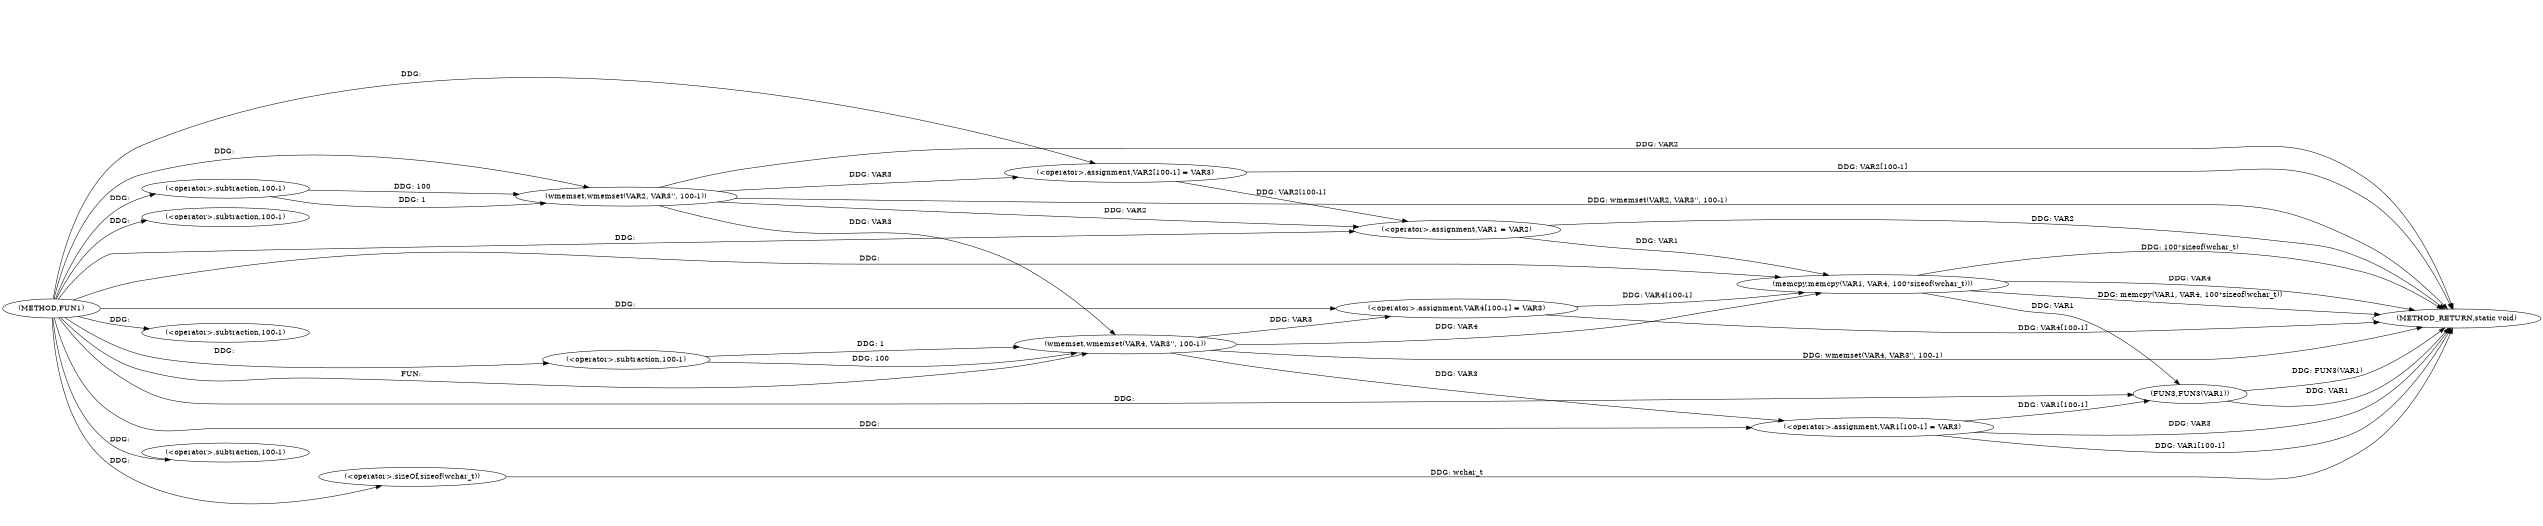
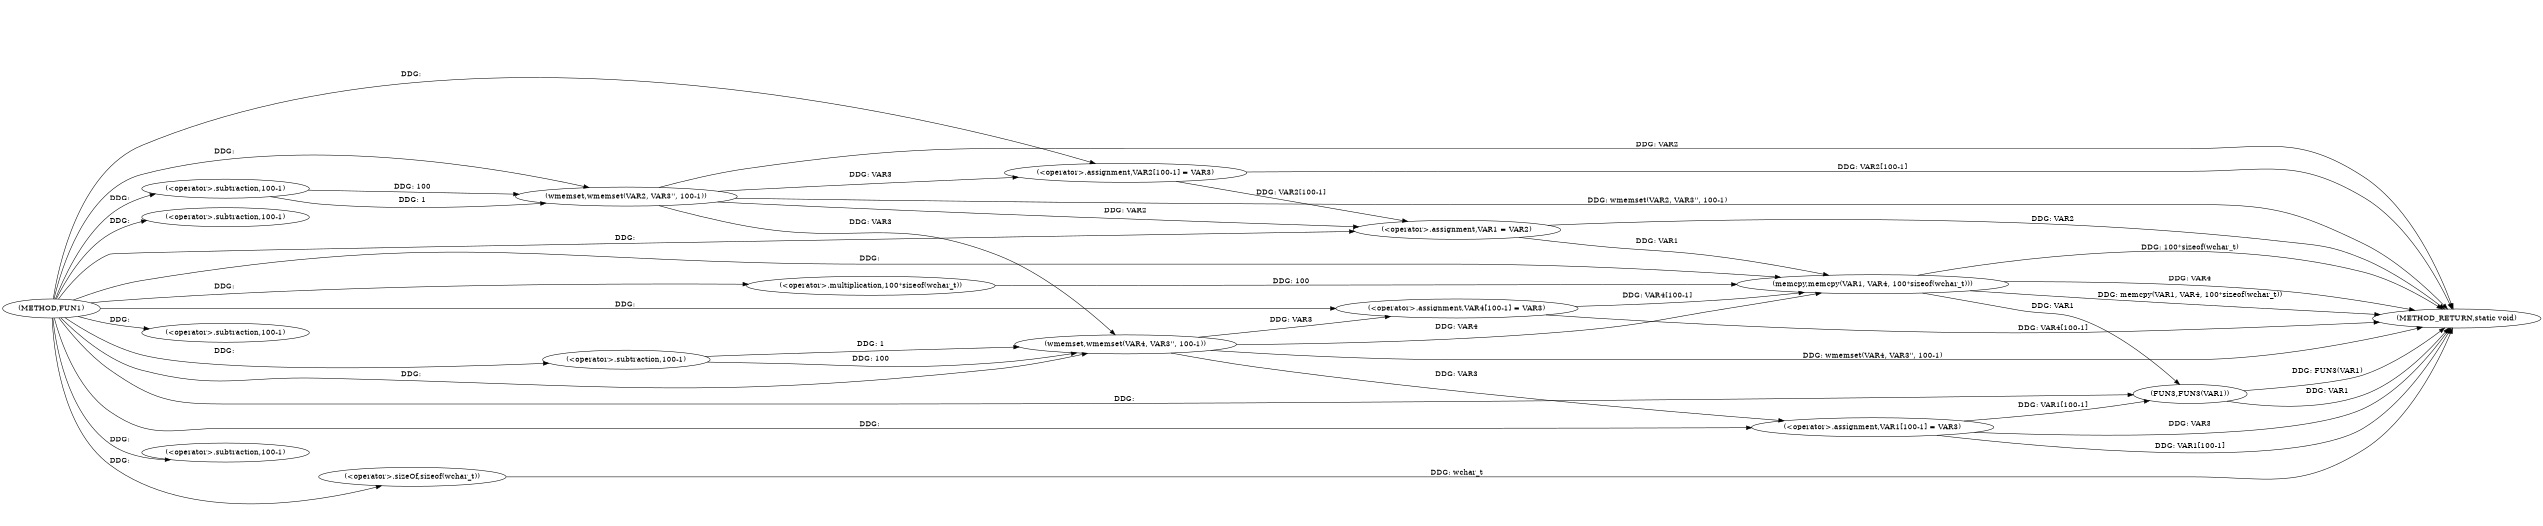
node "(<operator>.multiplication,100*sizeof(wchar_t))": added
edge "(METHOD,FUN1)" -> "(wmemset,wmemset(VAR4, VAR3'', 100-1))": label "FUN: " -> "DDG: "
